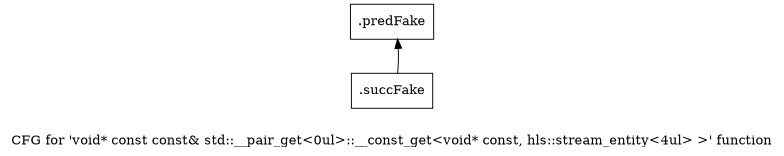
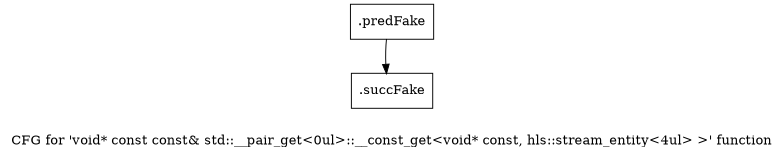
edge ".succFake" -> ".predFake": reversed
